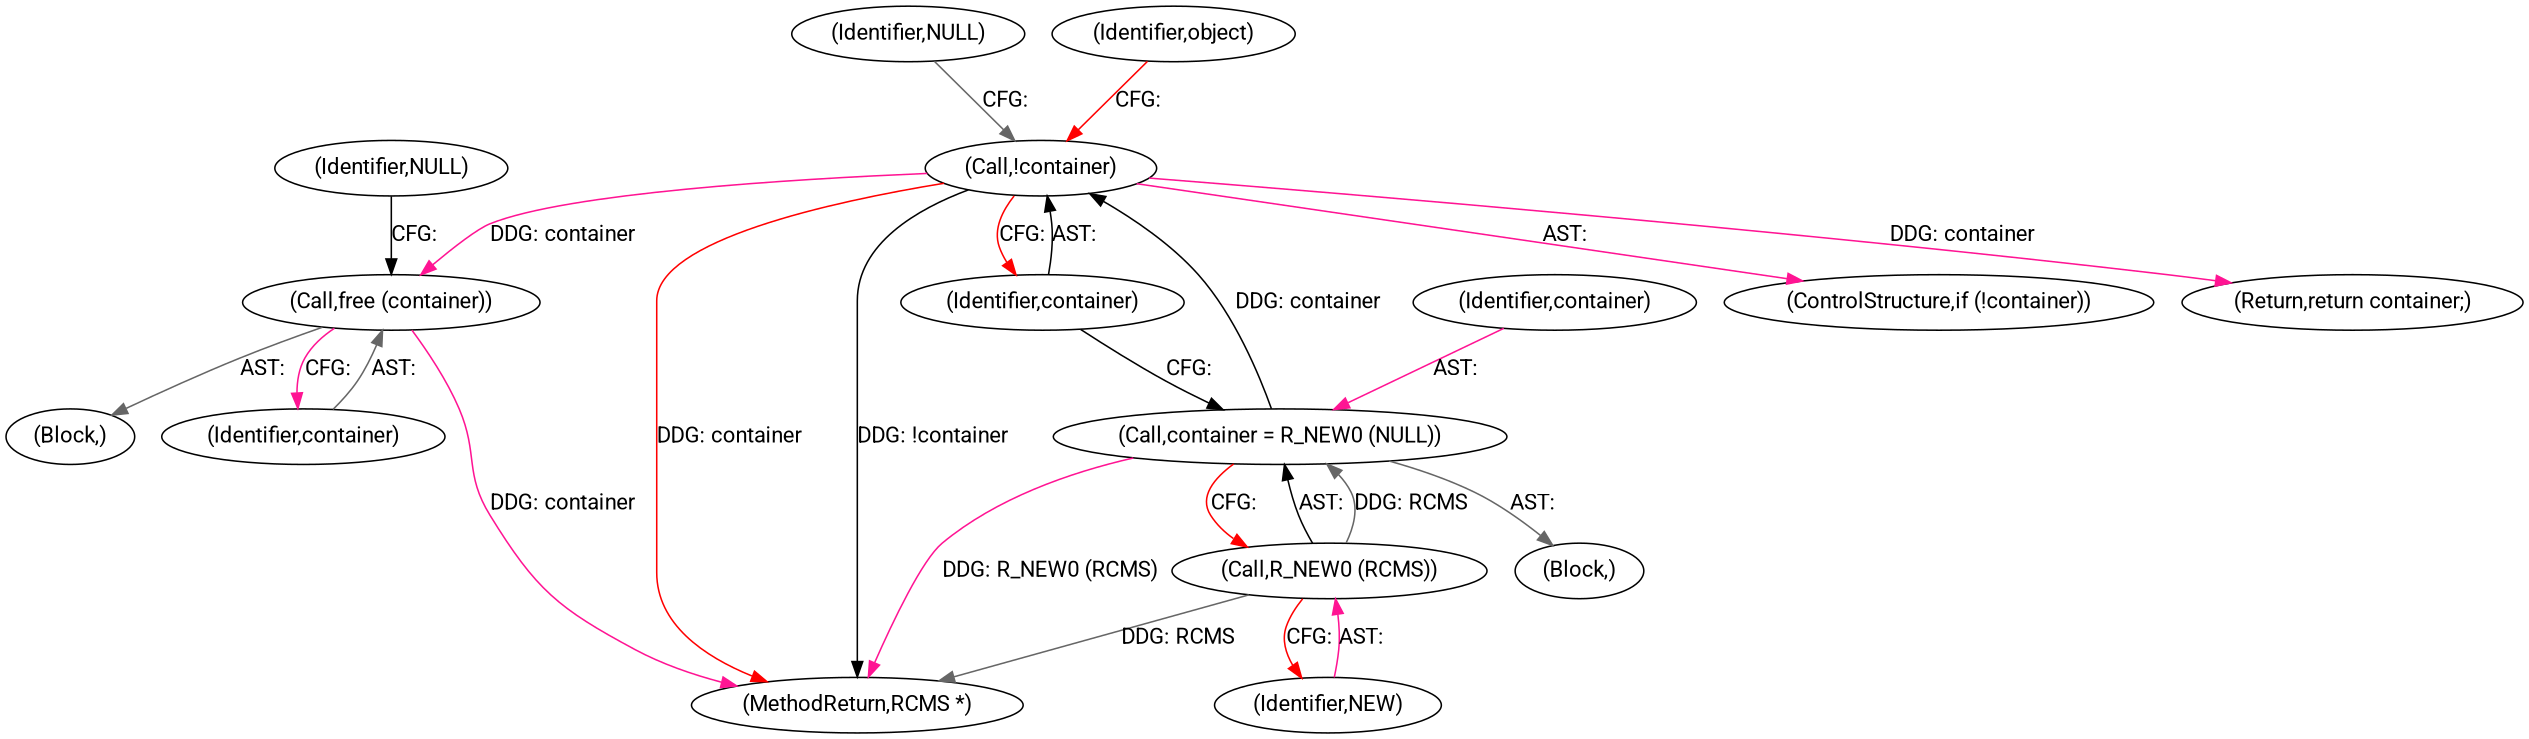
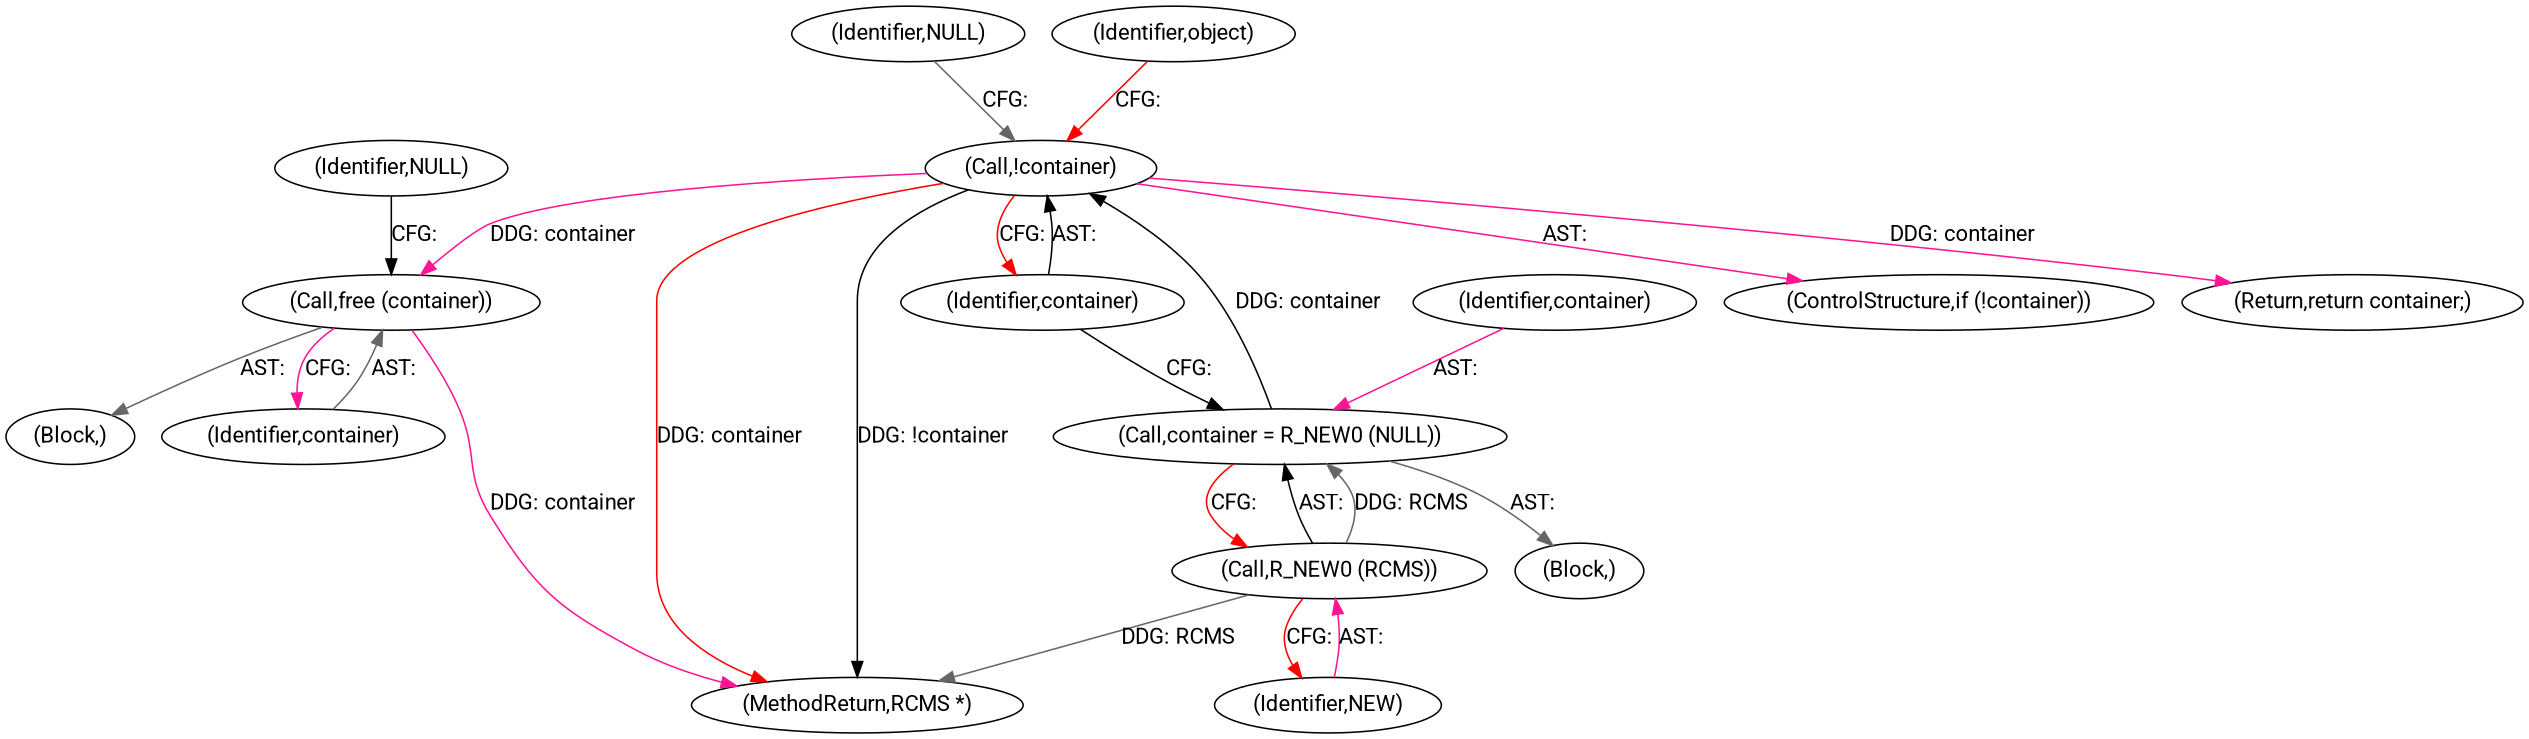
edge "(Call,container = R_NEW0 (NULL))" -> "(MethodReturn,RCMS *)": removed, label "DDG: R_NEW0 (RCMS)"
